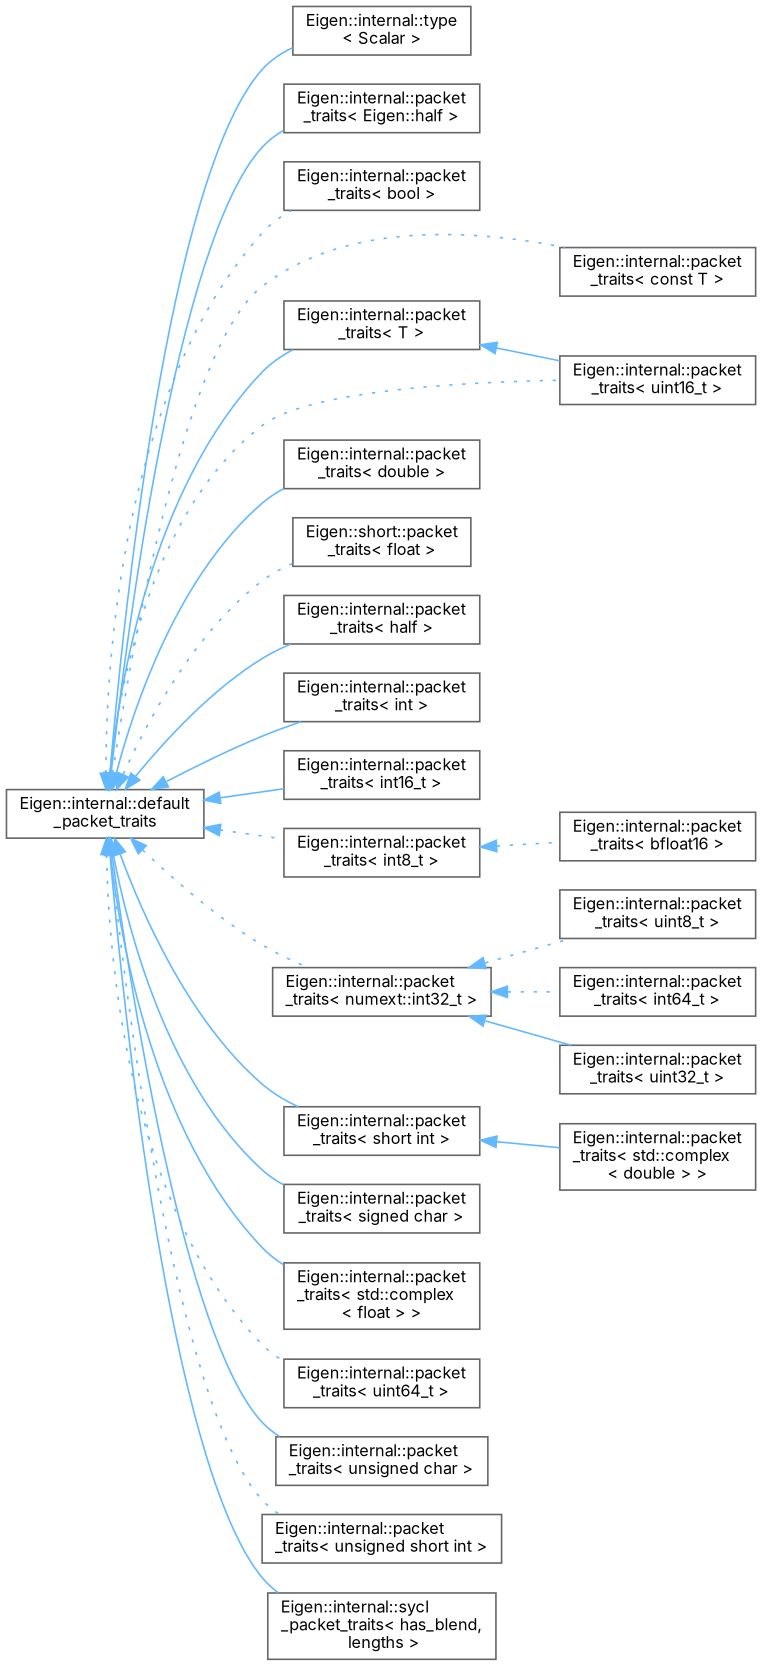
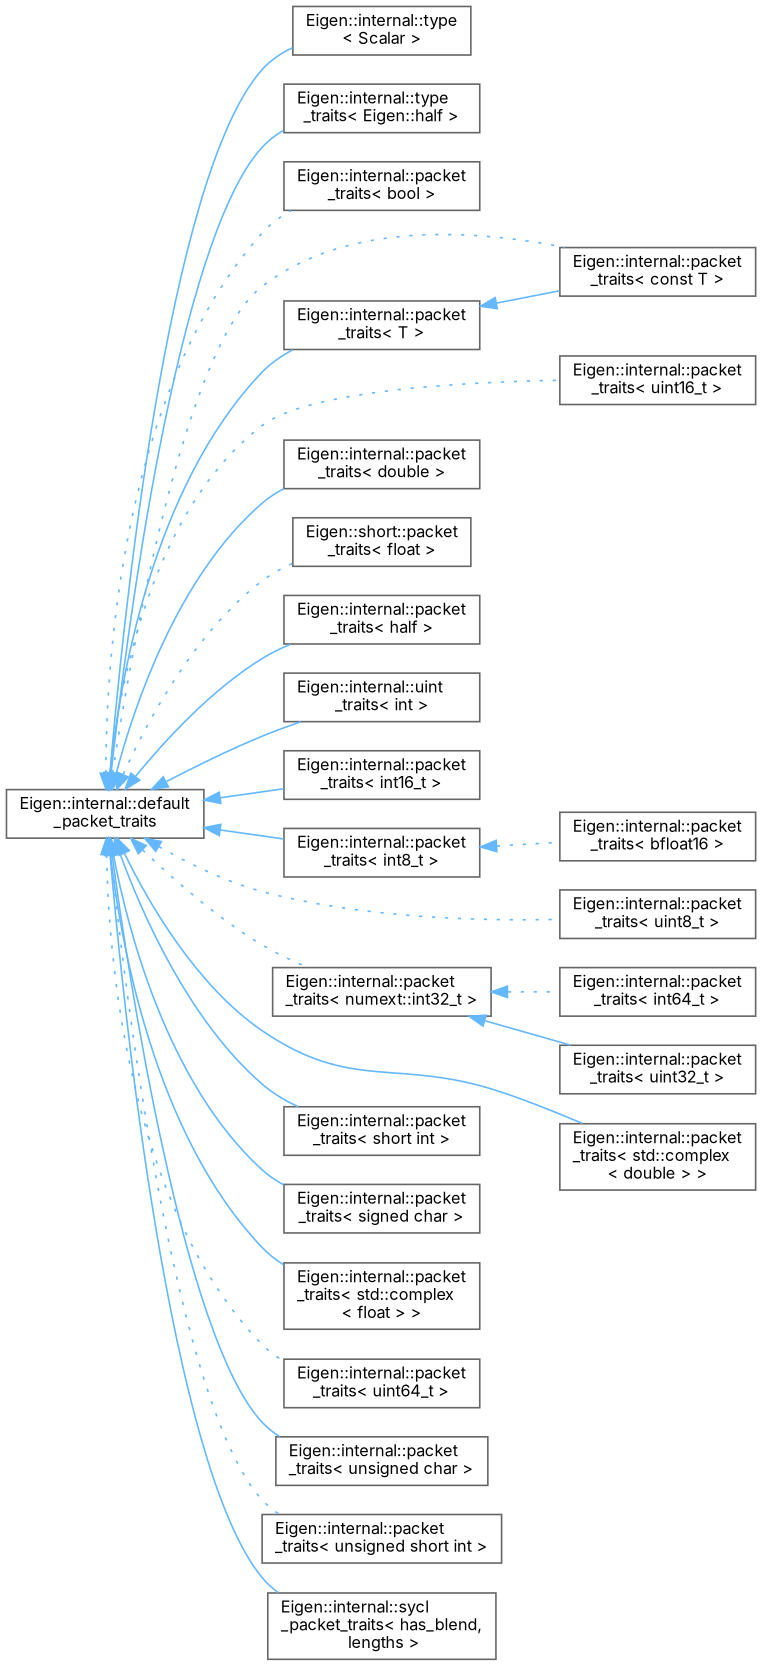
node "Eigen::internal::packet _traits< Eigen::half >": label "Eigen::internal::packet _traits< Eigen::half >" -> "Eigen::internal::type _traits< Eigen::half >"
edge "Eigen::internal::packet _traits< uint16_t >" -> "Eigen::internal::packet _traits< T >": now "Eigen::internal::packet _traits< const T >" -> "Eigen::internal::packet _traits< T >"
node "Eigen::internal::packet _traits< int >": label "Eigen::internal::packet _traits< int >" -> "Eigen::internal::uint _traits< int >"
edge "Eigen::internal::packet _traits< int8_t >" -> "Eigen::internal::default _packet_traits": style dotted -> solid
edge "Eigen::internal::packet _traits< uint8_t >" -> "Eigen::internal::packet _traits< numext::int32_t >": now "Eigen::internal::packet _traits< uint8_t >" -> "Eigen::internal::default _packet_traits"
edge "Eigen::internal::packet _traits< std::complex < double > >" -> "Eigen::internal::packet _traits< short int >": now "Eigen::internal::packet _traits< std::complex < double > >" -> "Eigen::internal::default _packet_traits"
